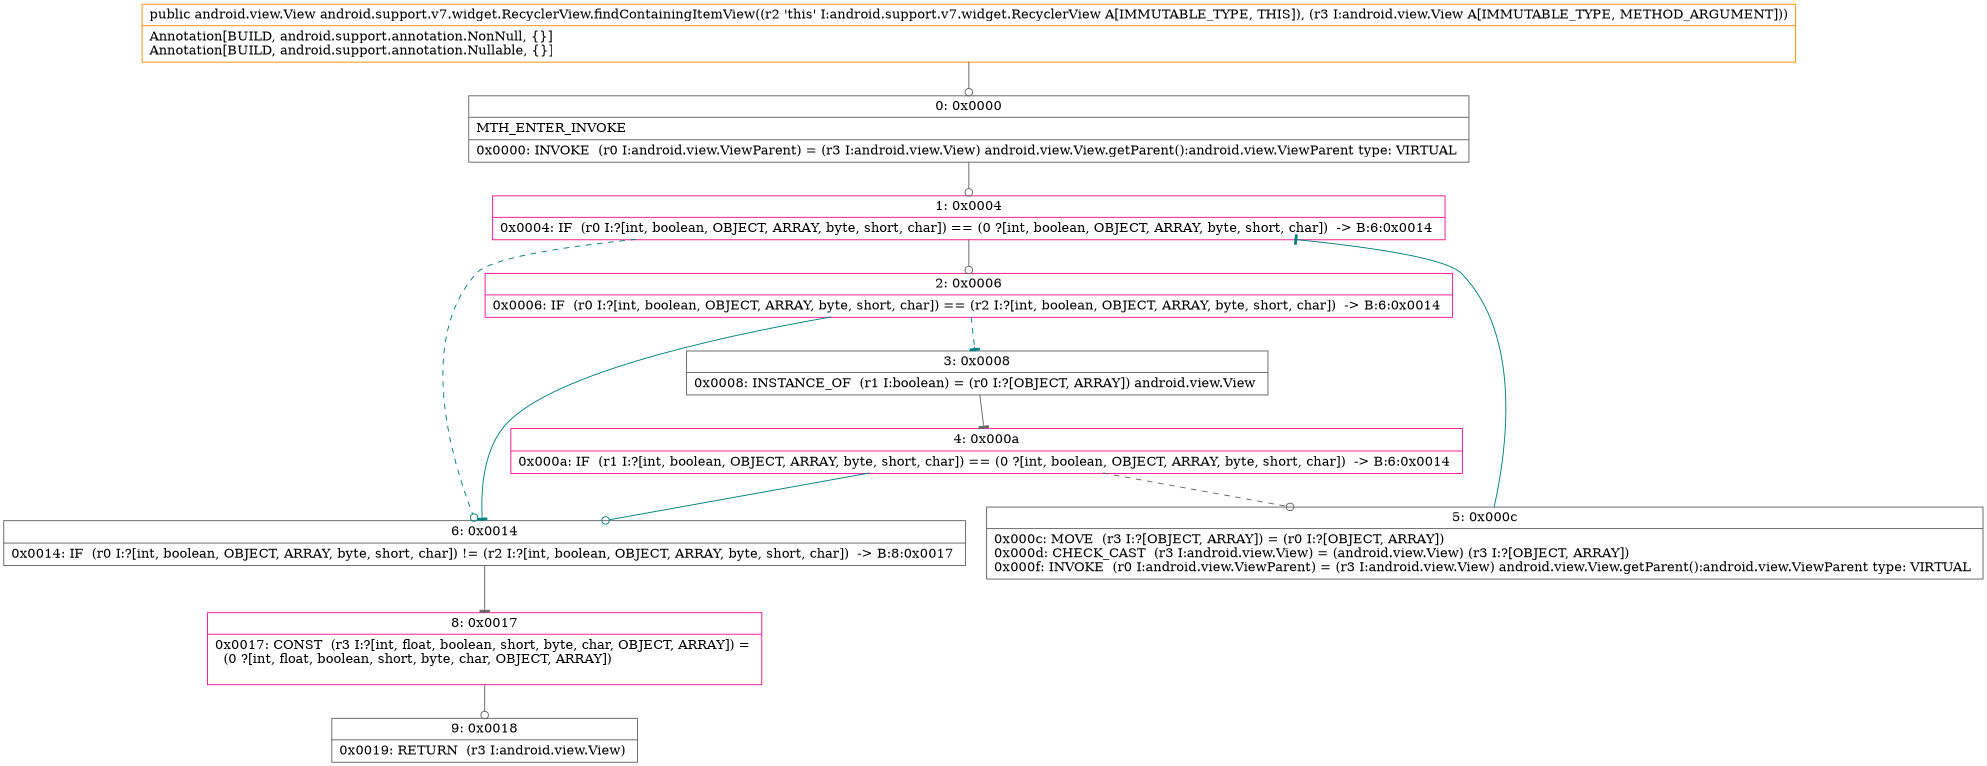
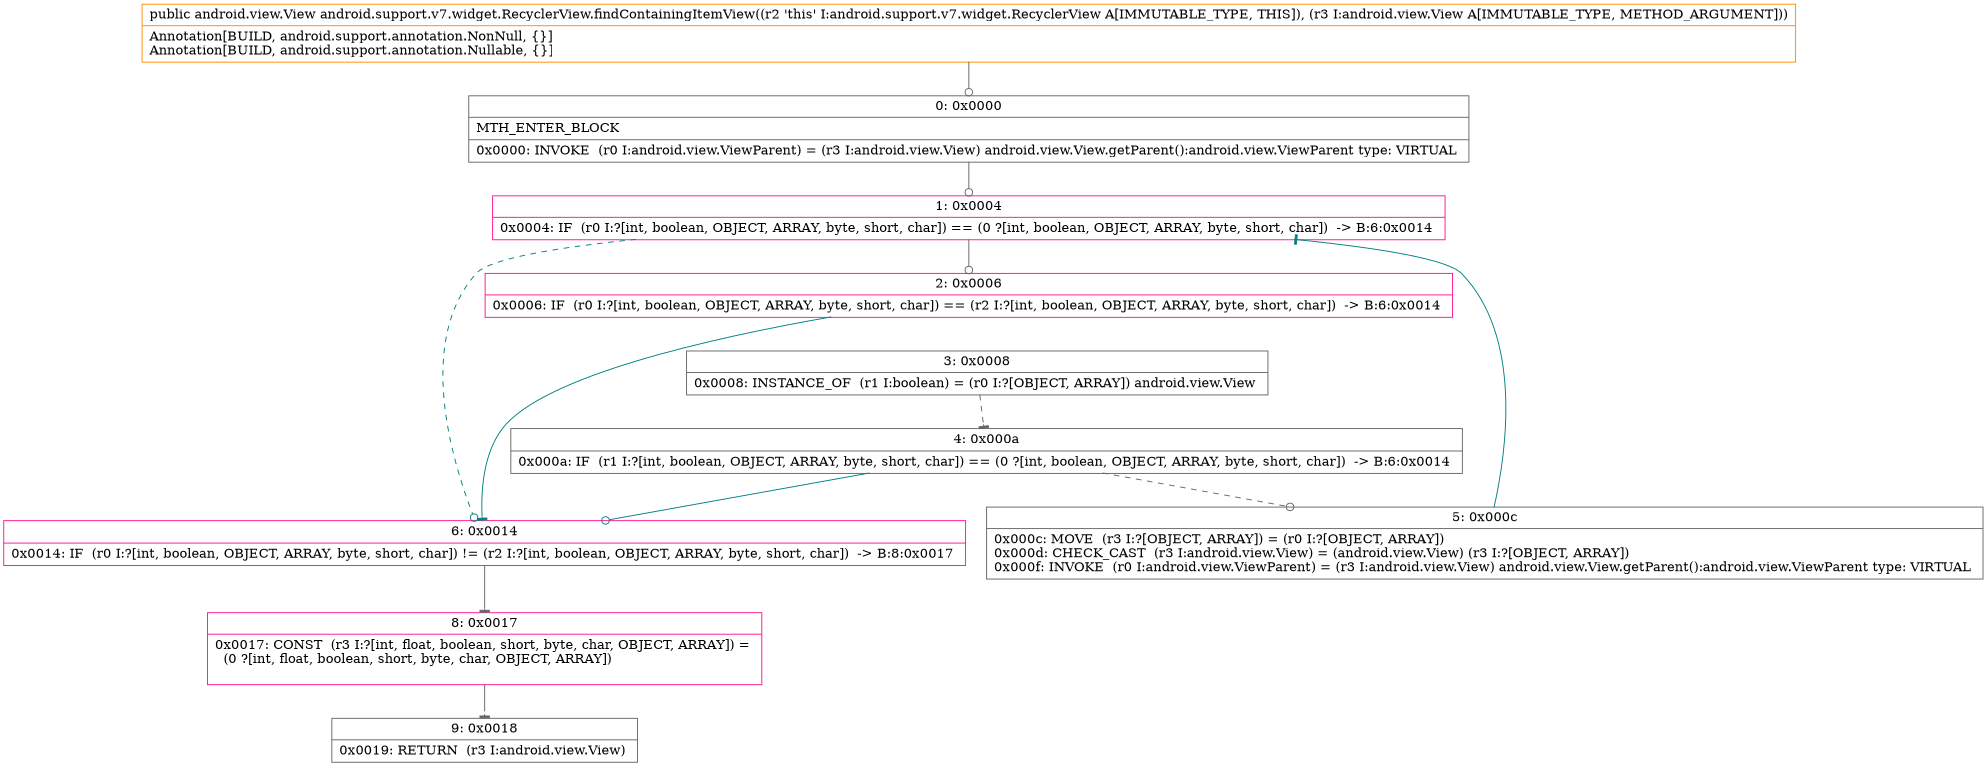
node "0: 0x0000": text "MTH_ENTER_INVOKE" -> "MTH_ENTER_BLOCK"
edge "2: 0x0006" -> "3: 0x0008": removed
edge "3: 0x0008" -> "4: 0x000a": style solid -> dashed
node "4: 0x000a": color deeppink -> gray40
node "6: 0x0014": color gray40 -> deeppink
edge "8: 0x0017" -> "9: 0x0018": arrowhead odot -> tee
